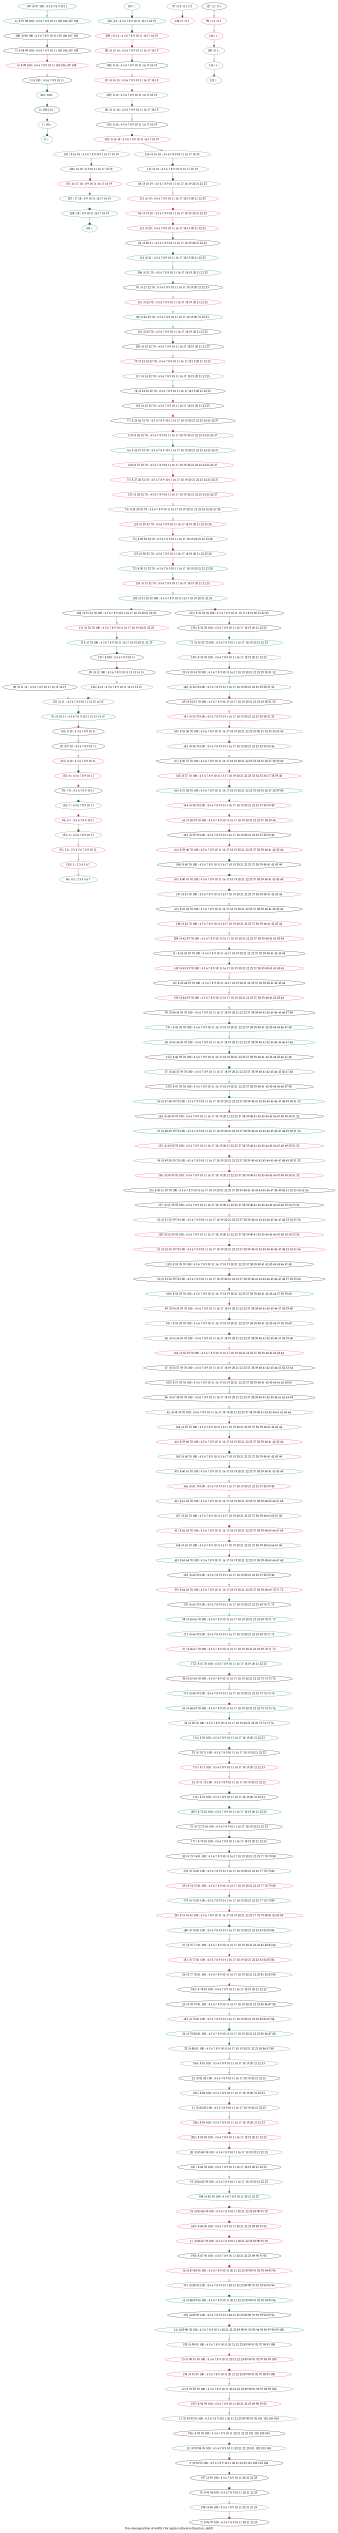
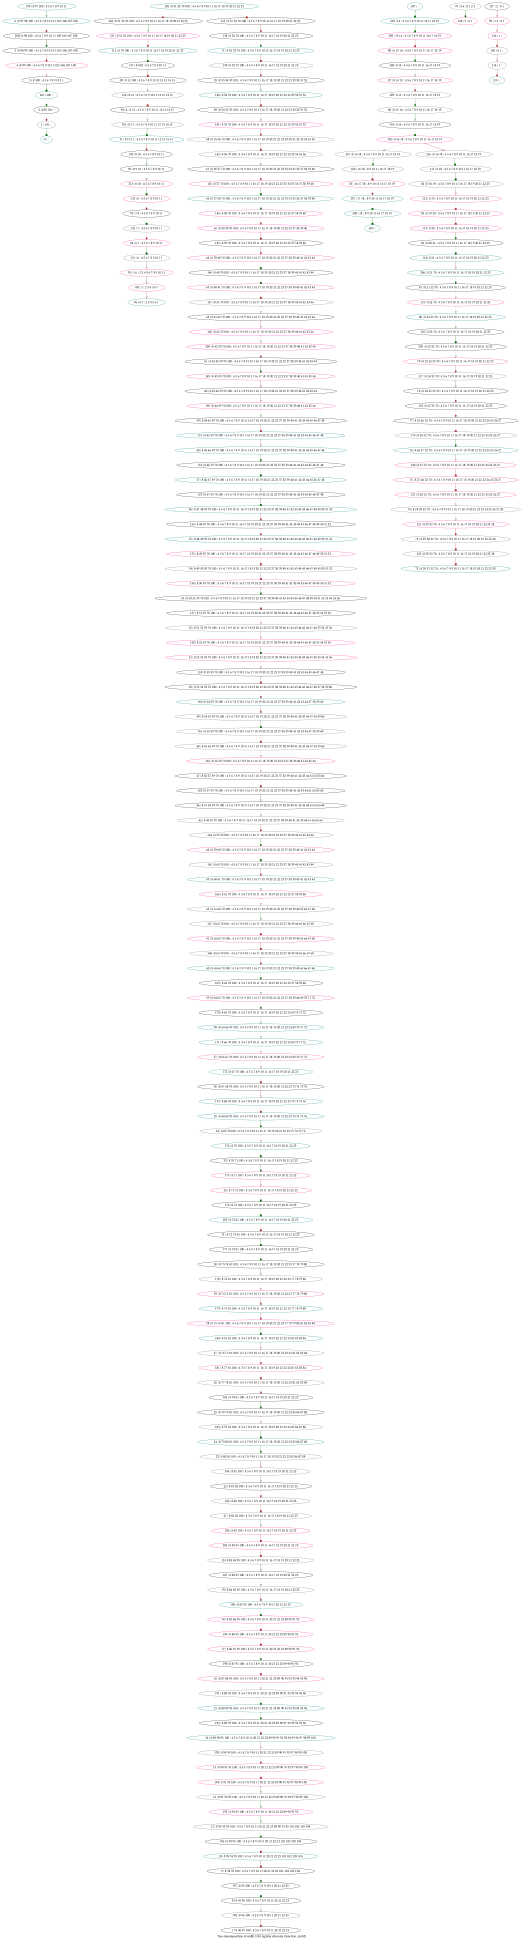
node "124 | 8 31 32 70 : 4 5 6 7 8 9 10 11 16 17 18 19 20 21 22 23": removed
edge "136 | 8 12 : 4 5 6 7 8 9 10 11 12 13 14 15" -> "135 | 8 11 : 4 5 6 7 8 9 10 11 12 13 14 15": now "136 | 8 12 : 4 5 6 7 8 9 10 11 12 13 14 15" -> "90 | 8 11 12 : 4 5 6 7 8 9 10 11 12 13 14 15"
